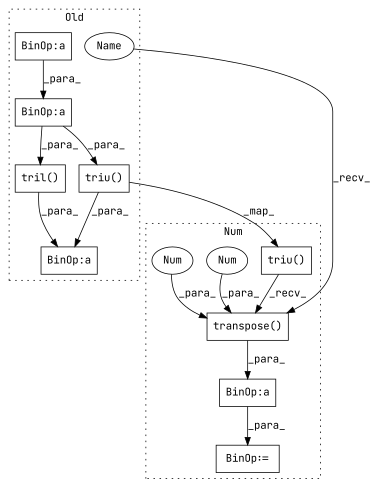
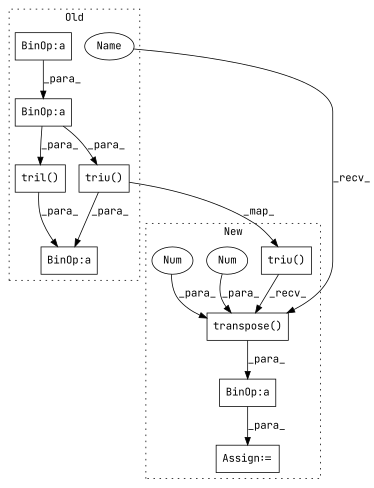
cluster "Num": label "Num" -> "New"
node "BinOp:=": label "BinOp:=" -> "Assign:="
